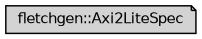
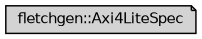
node "fletchgen::Axi2LiteSpec": label "fletchgen::Axi2LiteSpec" -> "fletchgen::Axi4LiteSpec"
